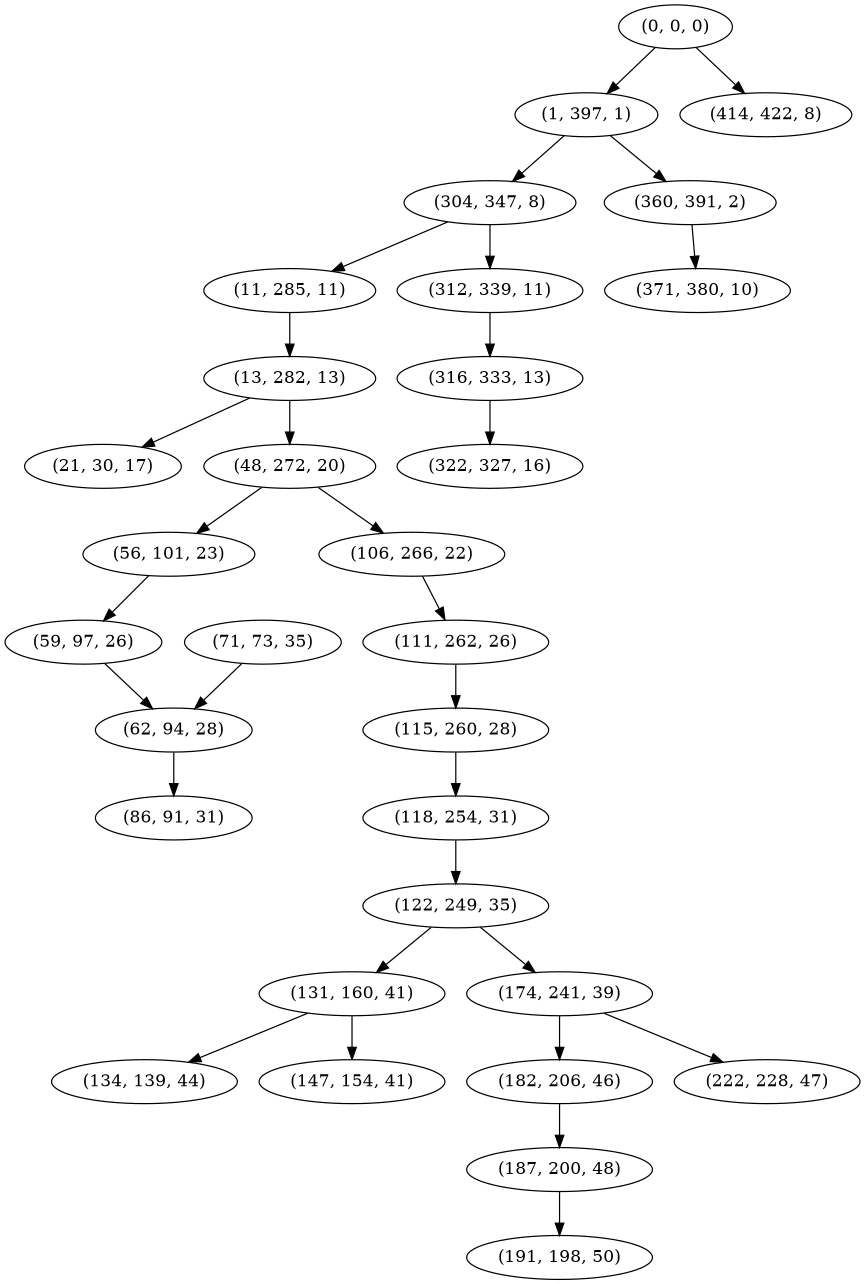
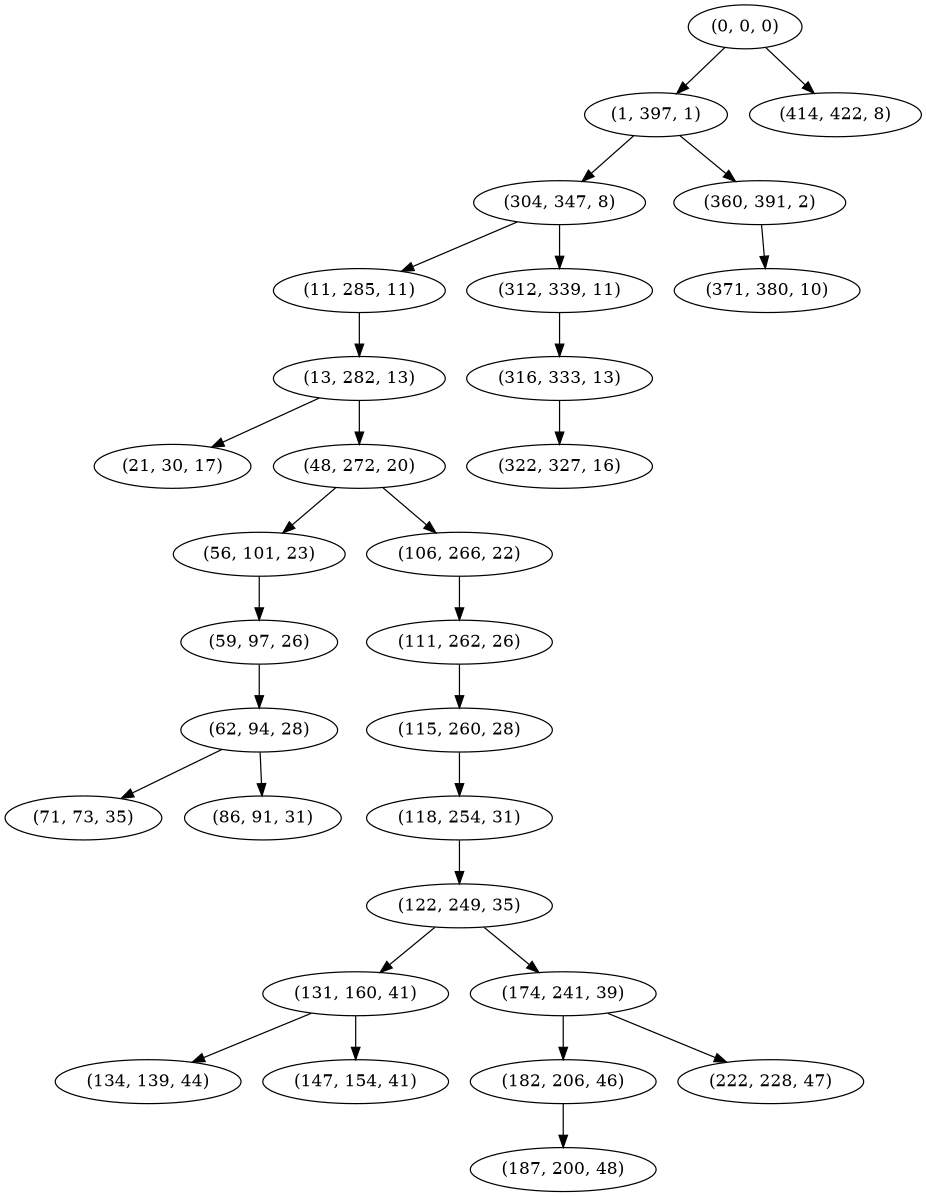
edge "(71, 73, 35)" -> "(62, 94, 28)": reversed
node "(191, 198, 50)": removed
